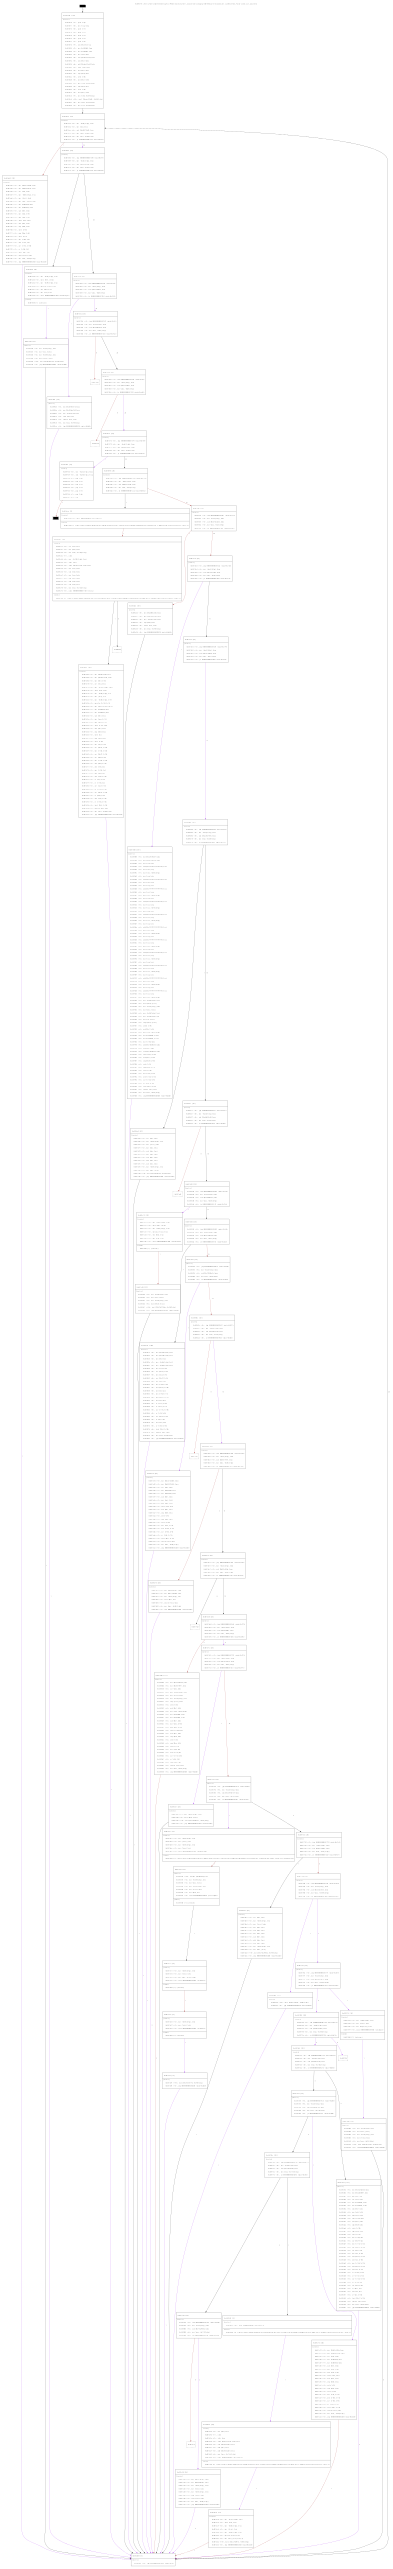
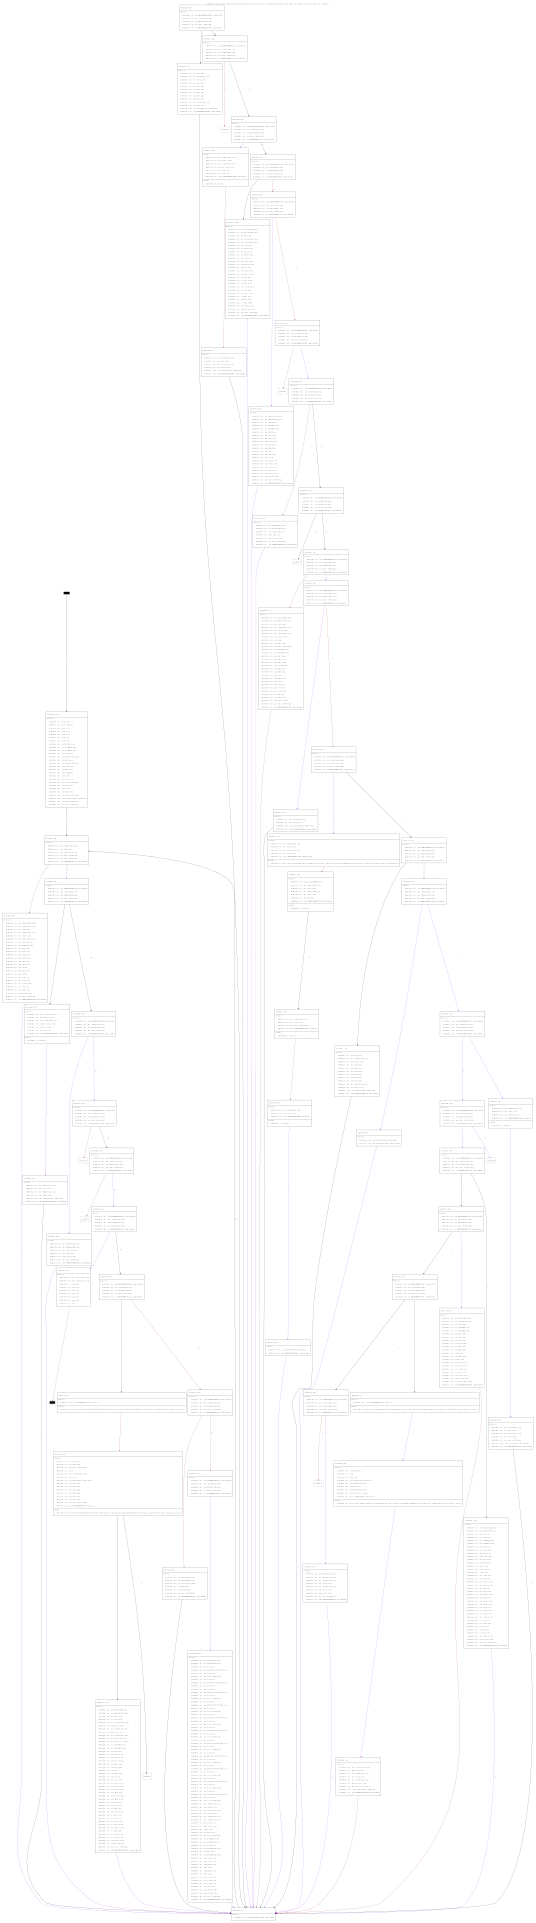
node "0x4015e4 [28]": removed
